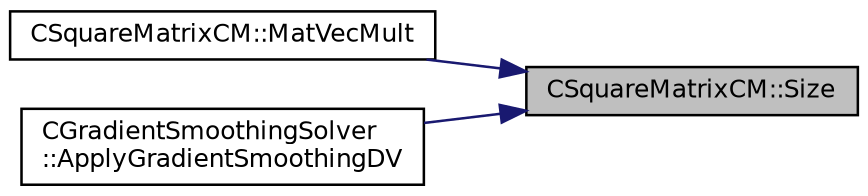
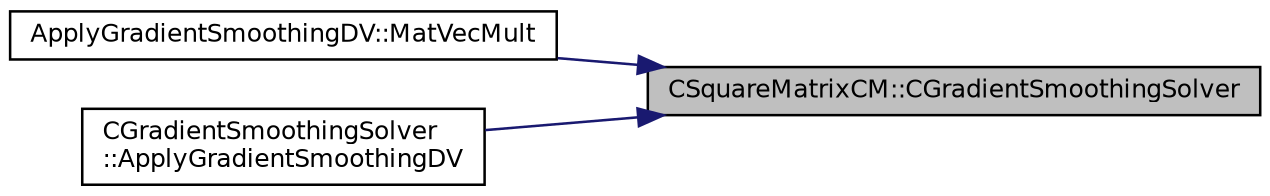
node "CSquareMatrixCM::MatVecMult": label "CSquareMatrixCM::MatVecMult" -> "ApplyGradientSmoothingDV::MatVecMult"
node "CSquareMatrixCM::Size": label "CSquareMatrixCM::Size" -> "CSquareMatrixCM::CGradientSmoothingSolver"
